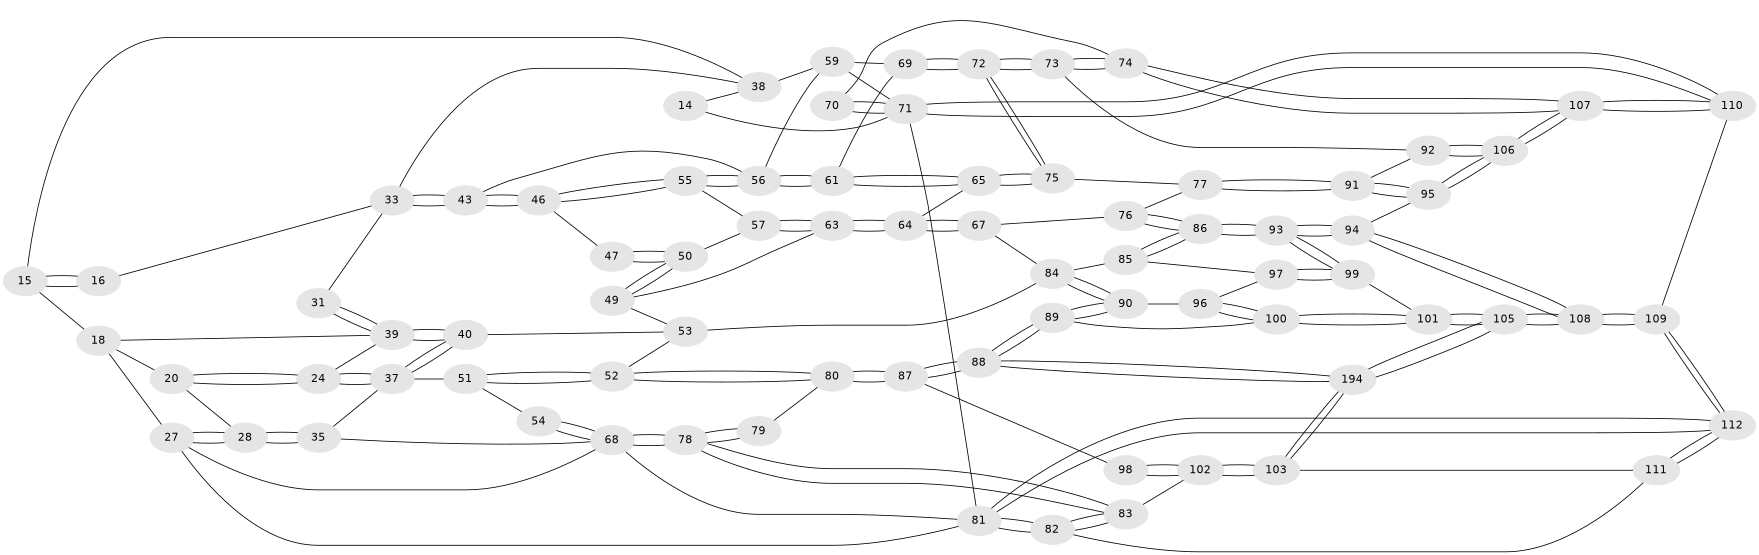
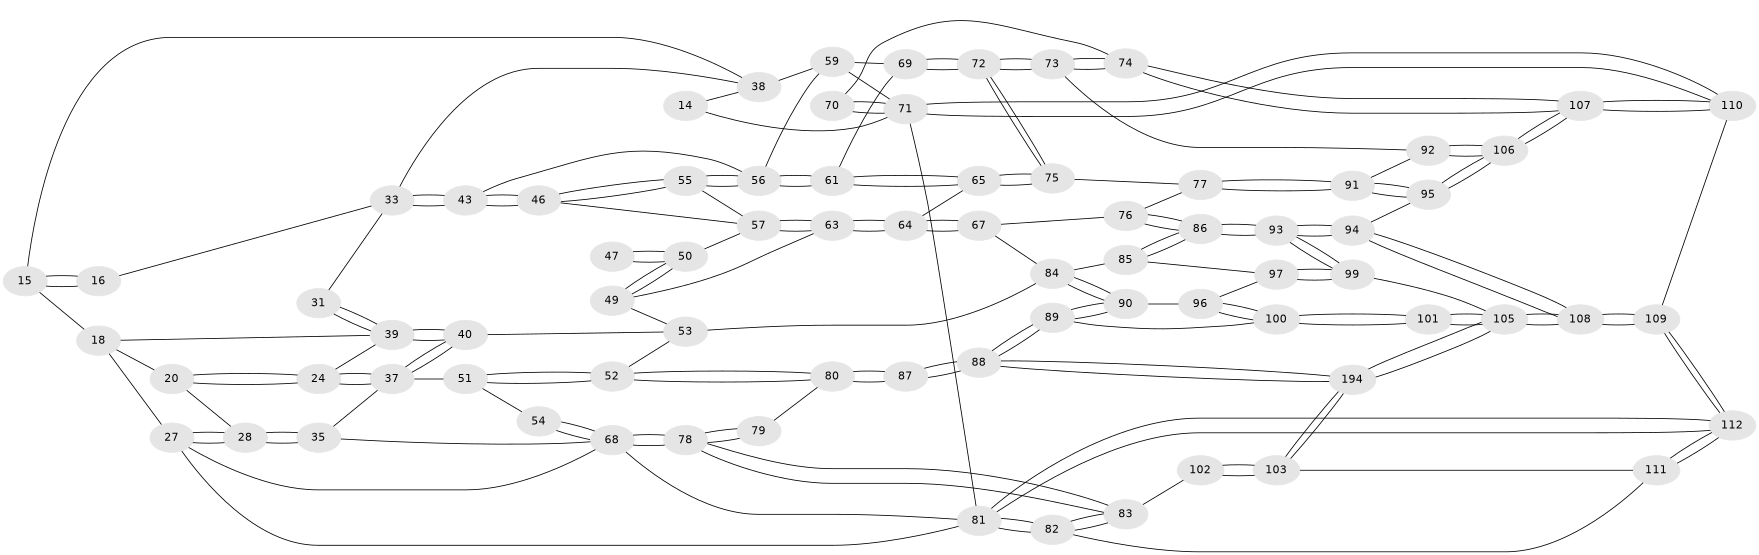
edge "46" -- "47": now "46" -- "57"
edge "99" -- "101": now "99" -- "105"
node "98": removed
